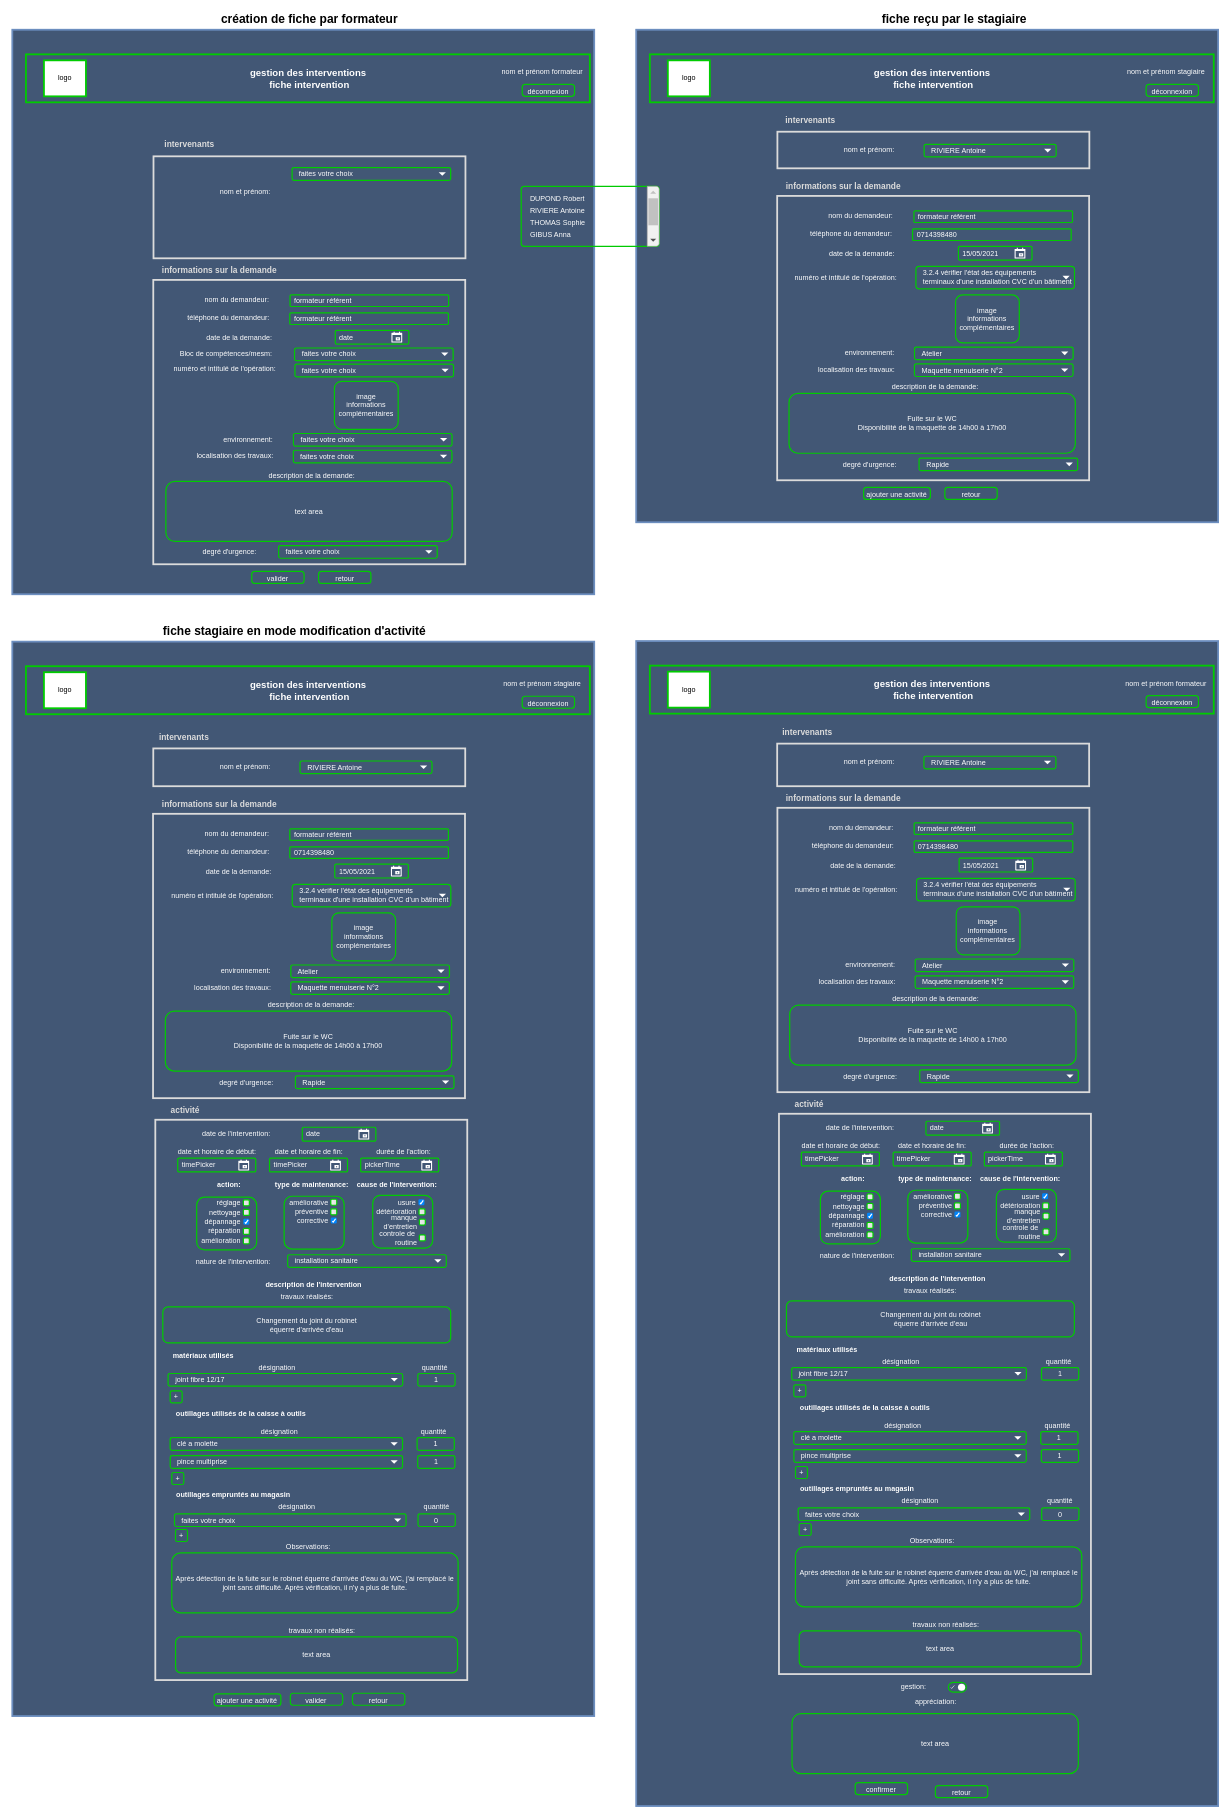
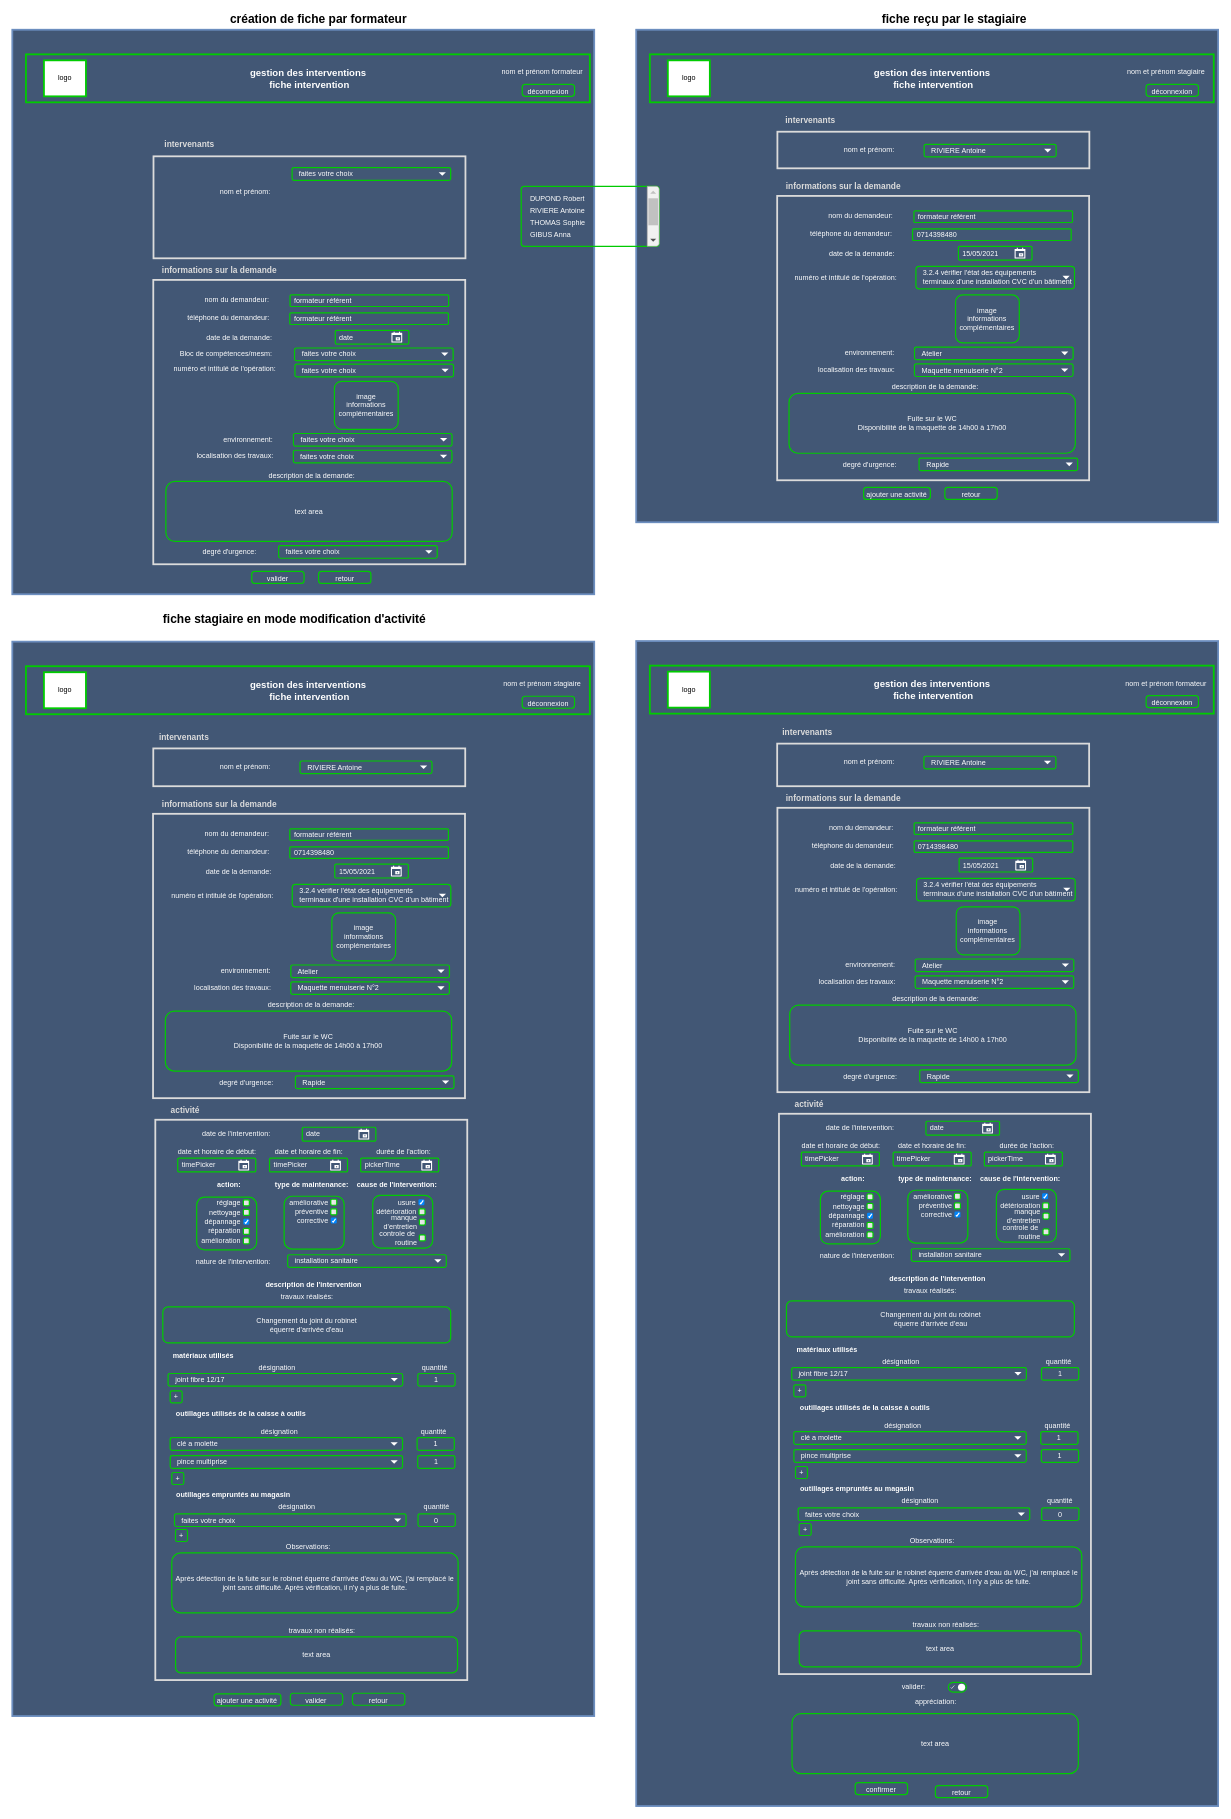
node "création de fiche par formateur": moved (309, 18) -> (318, 18)
node "fiche stagiaire en mode modification d'activité": moved (294, 630) -> (294, 618)
node "gestion:": label "gestion:" -> "valider:"
